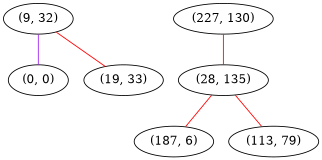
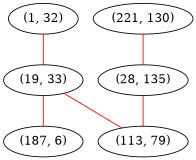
node "(9, 32)": label "(9, 32)" -> "(1, 32)"
node "(227, 130)": label "(227, 130)" -> "(221, 130)"
node "(0, 0)": removed
edge "(19, 33)" -- "(113, 79)": added
edge "(28, 135)" -- "(187, 6)": now "(19, 33)" -- "(187, 6)"
